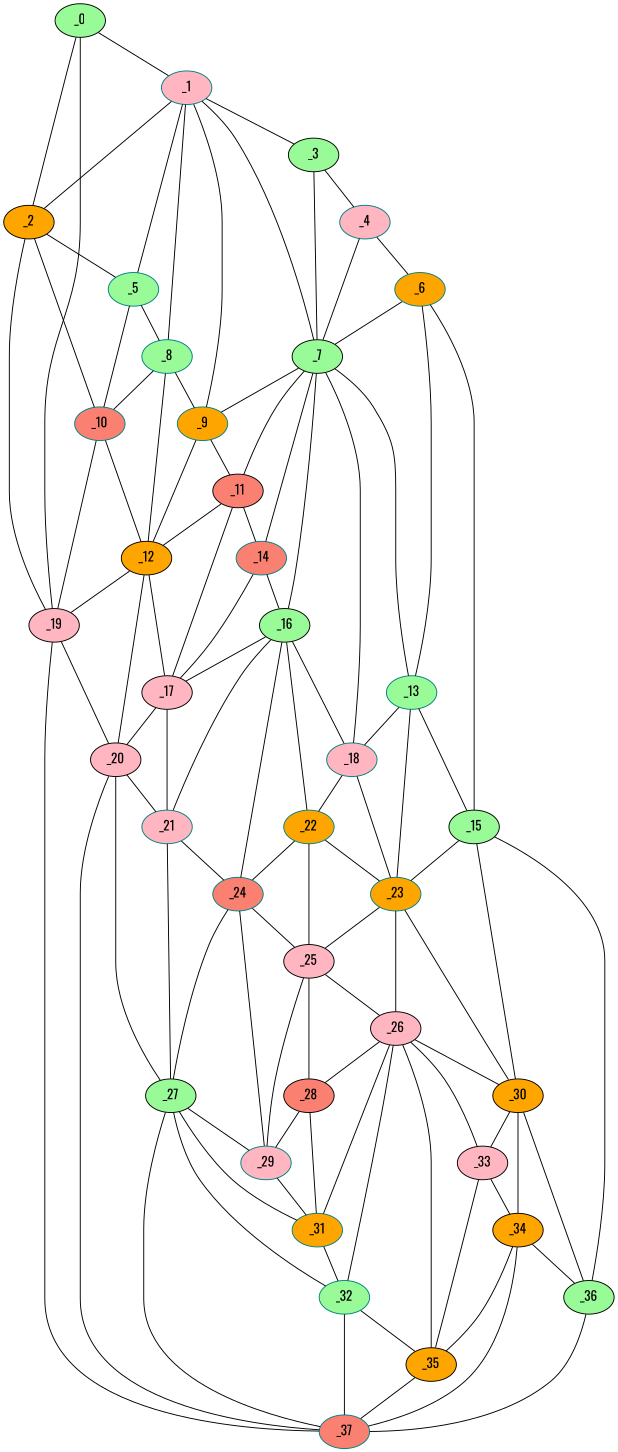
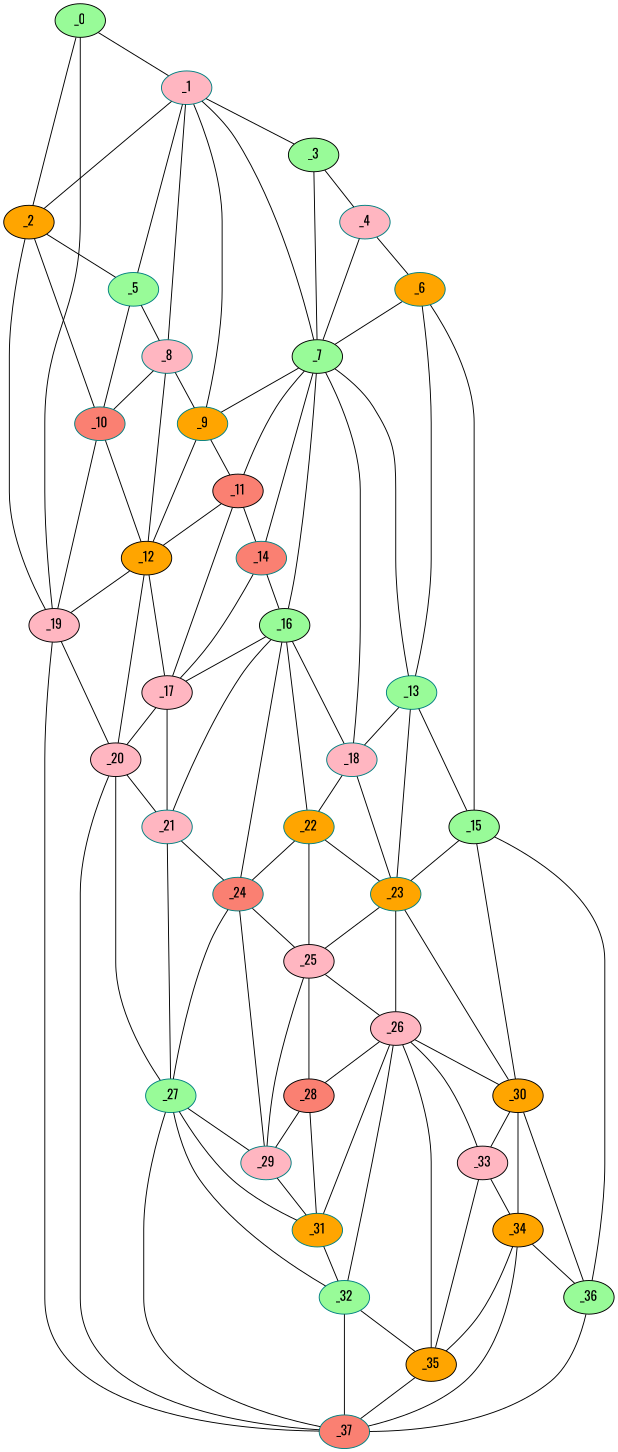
node "_8": fillcolor palegreen -> lightpink
node "_27": color black -> teal
